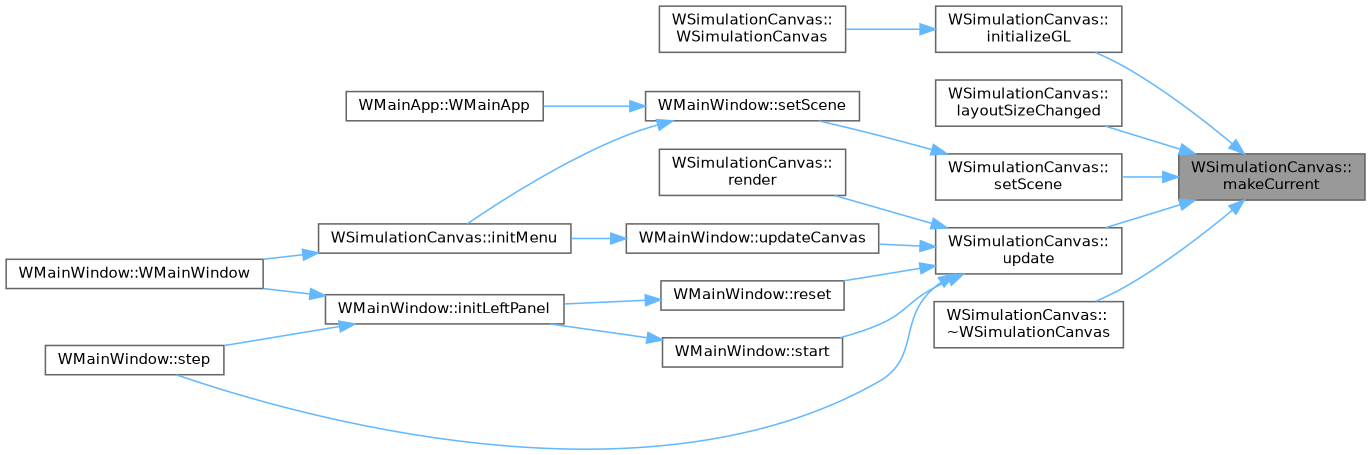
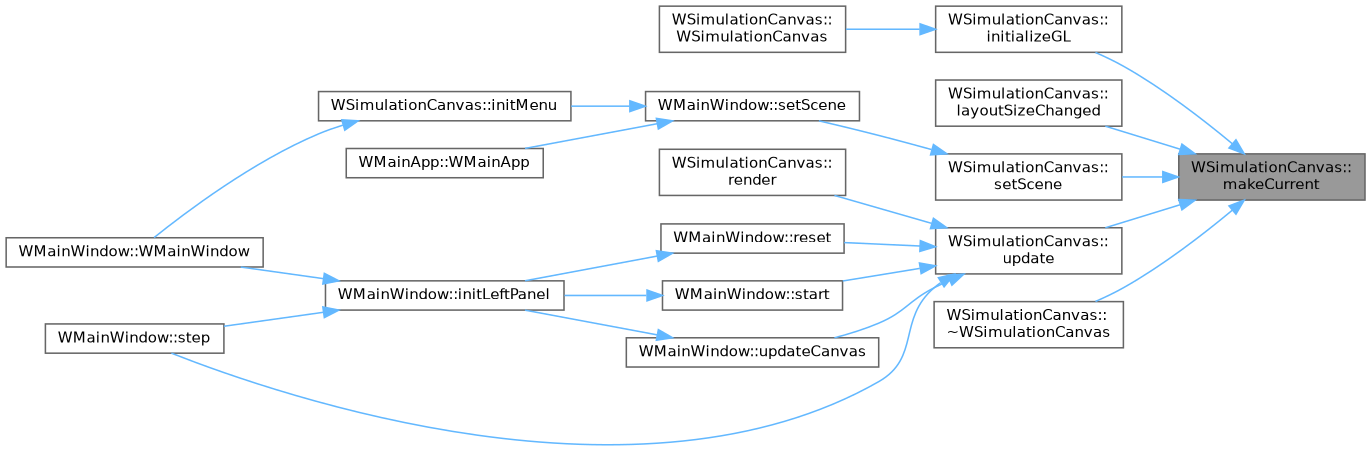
edge "WSimulationCanvas::initMenu" -> "WMainWindow::updateCanvas": now "WMainWindow::initLeftPanel" -> "WMainWindow::updateCanvas"
